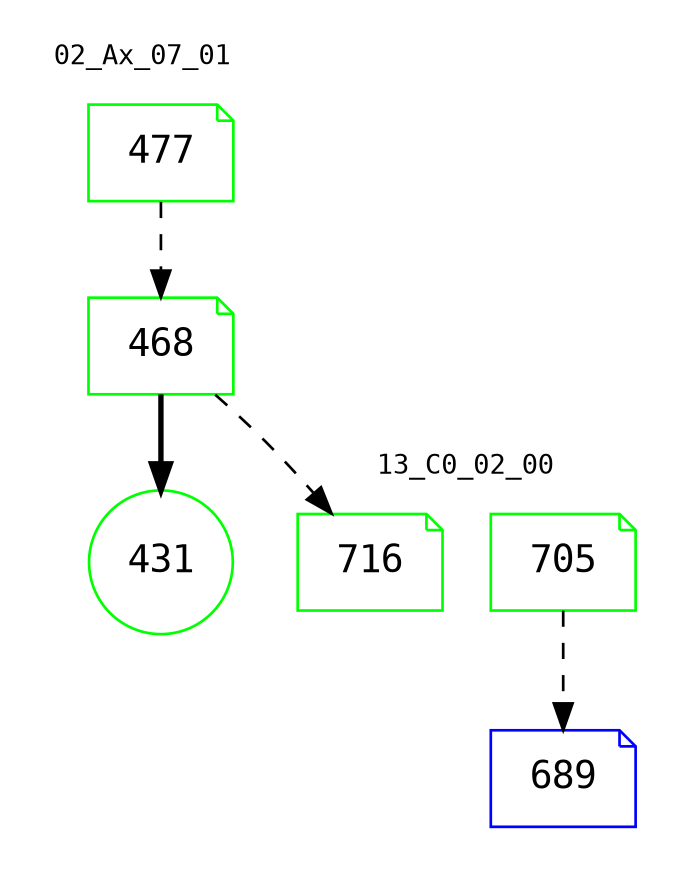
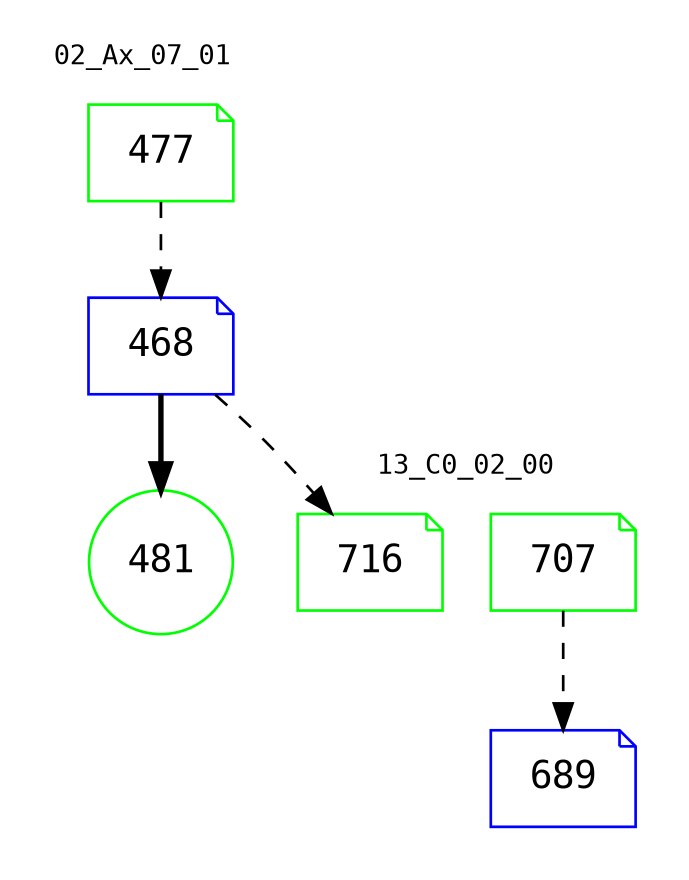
node "468": color green -> blue
node "431": label "431" -> "481"
node "705": label "705" -> "707"
